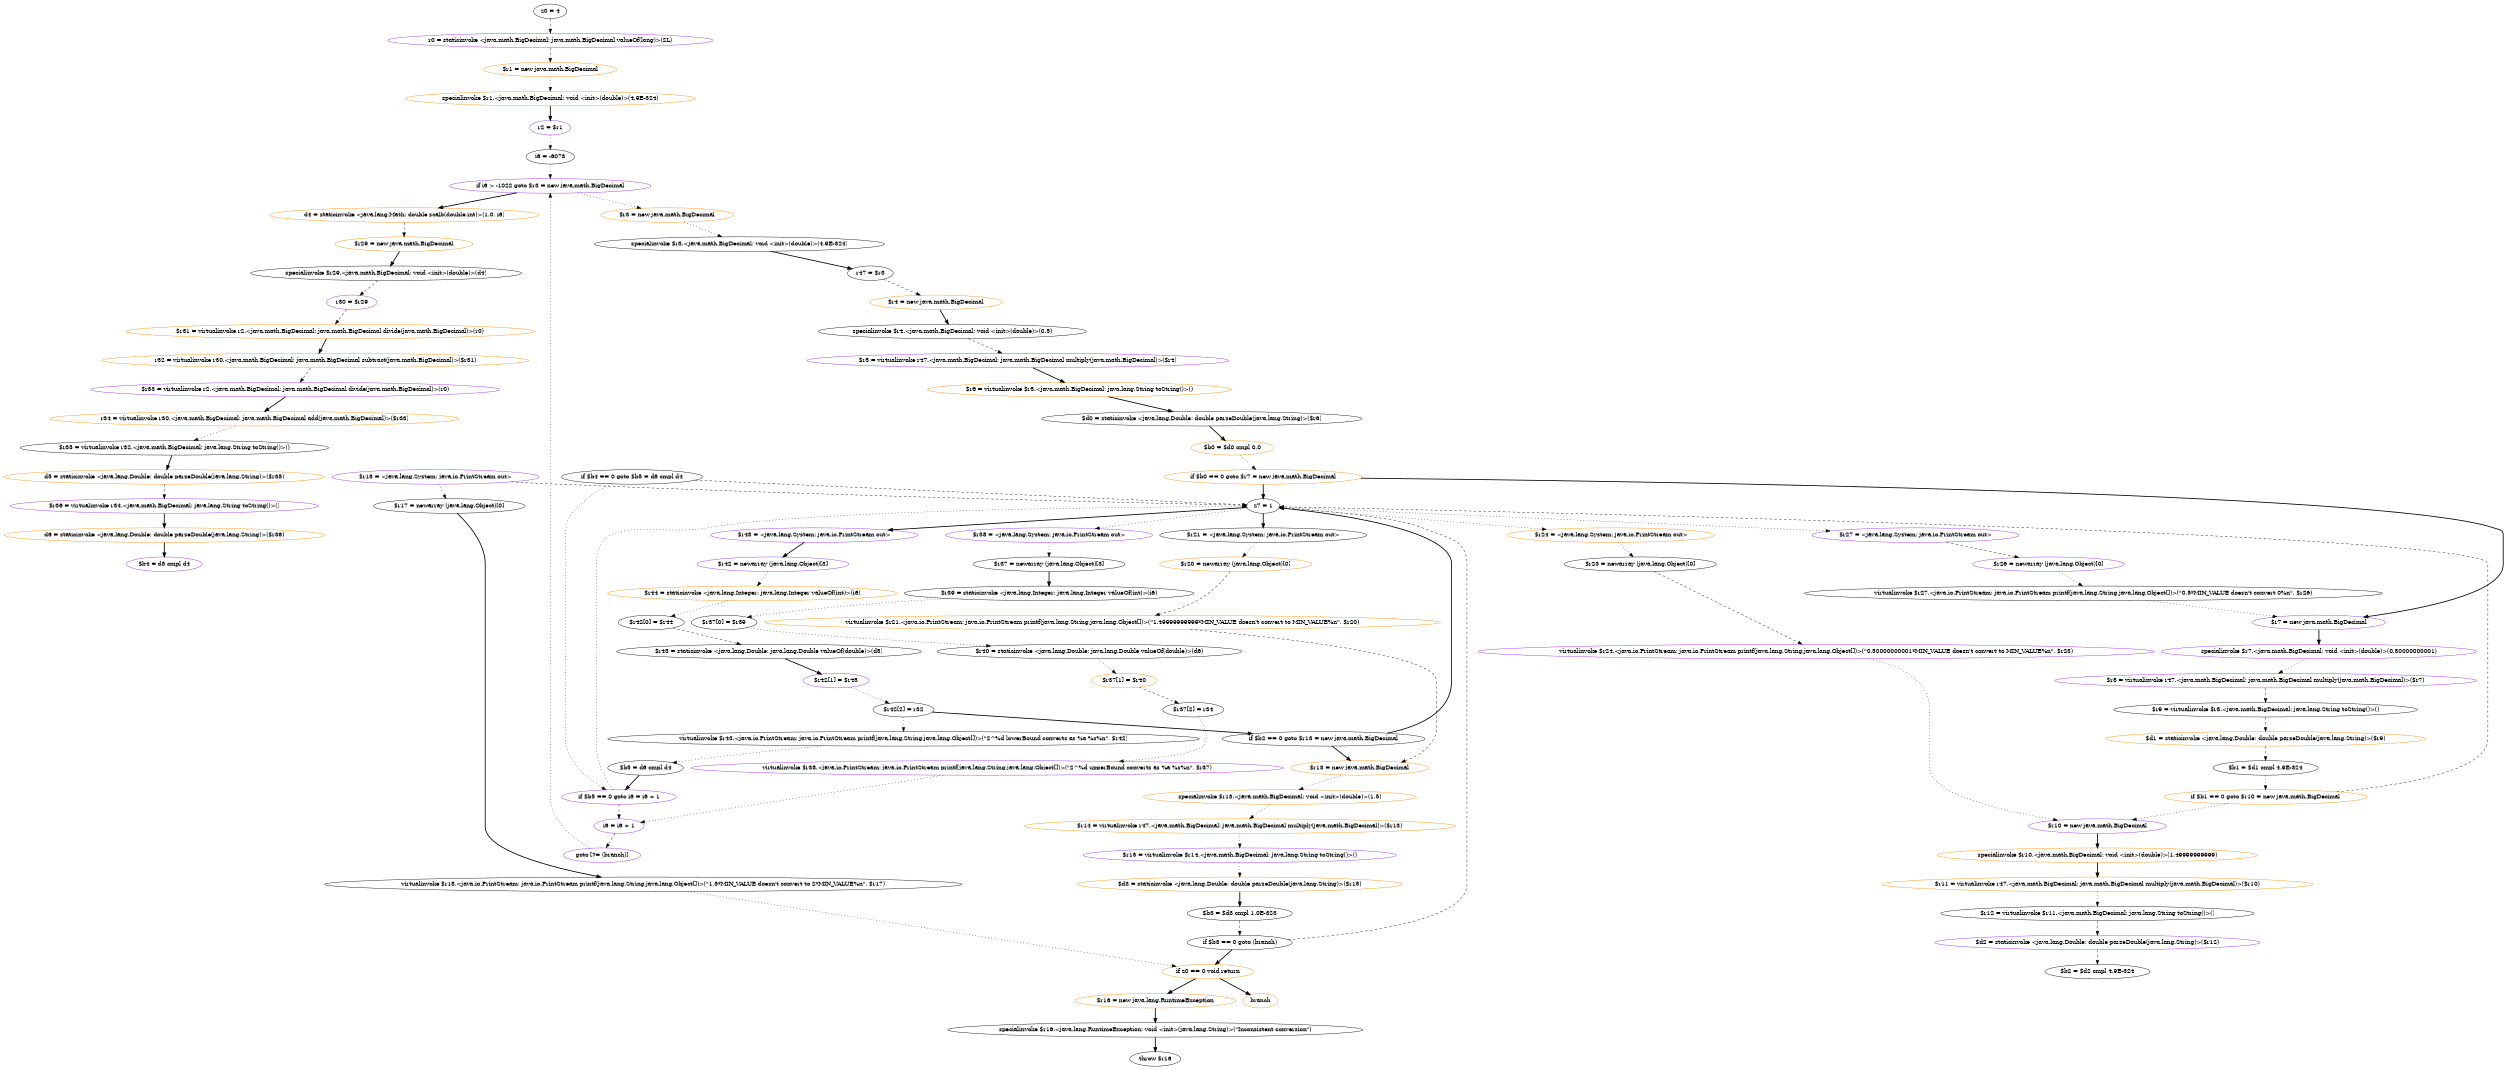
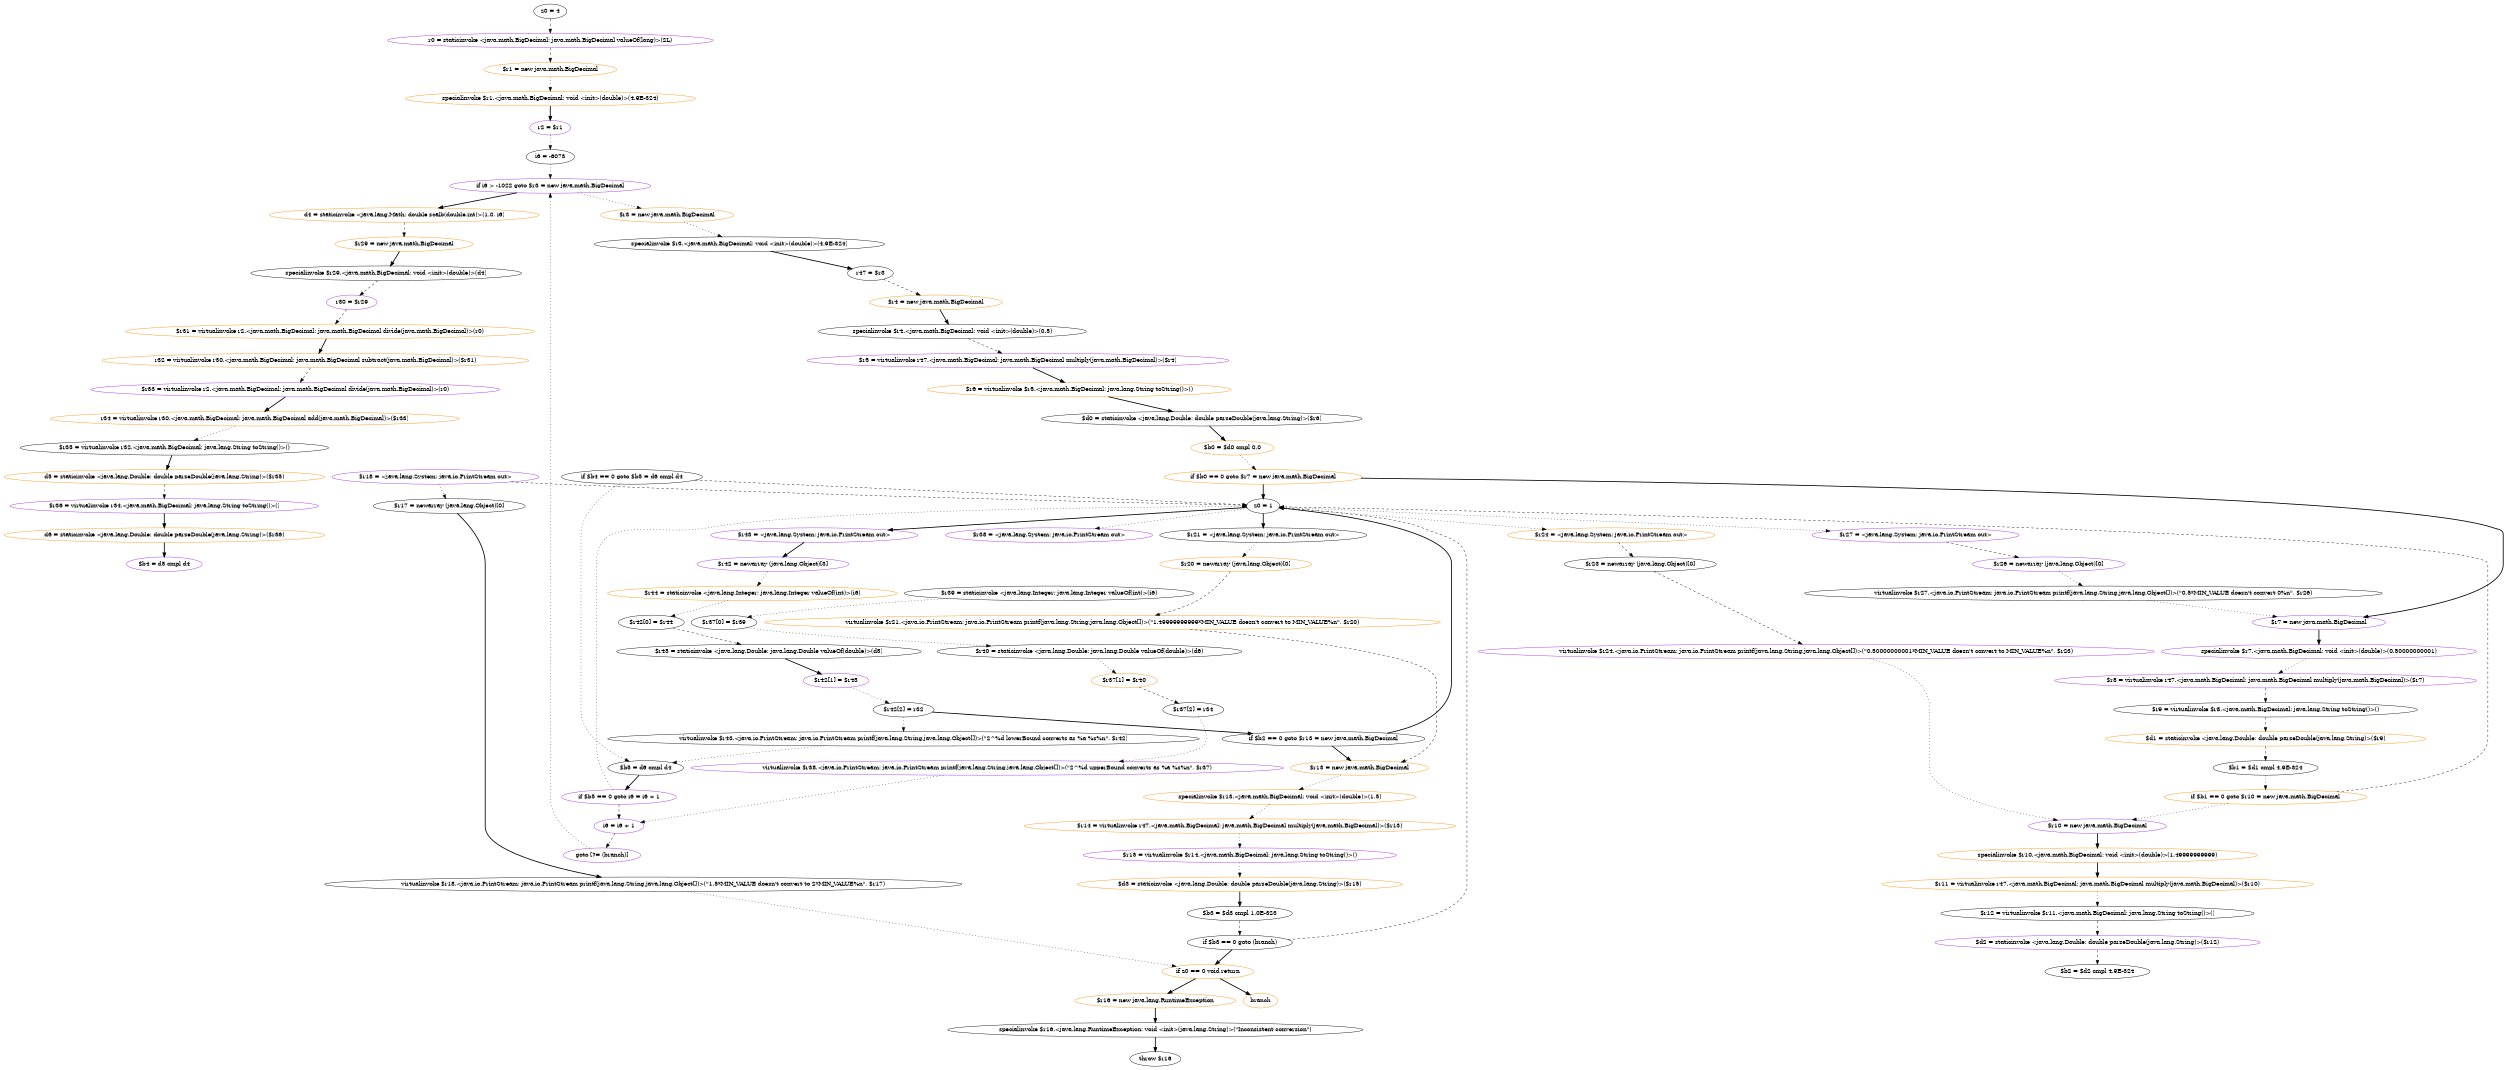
node "z7 = 1": label "z7 = 1" -> "z0 = 1"
edge "$r24 = <java.lang.System: java.io.PrintStream out>" -> "$r23 = newarray (java.lang.Object)[0]": style dotted -> dashed
node "$r37 = newarray (java.lang.Object)[3]": removed
edge "if $b4 == 0 goto $b5 = d6 cmpl d4" -> "if $b5 == 0 goto i6 = i6 + 1": now "if $b4 == 0 goto $b5 = d6 cmpl d4" -> "$b5 = d6 cmpl d4"
